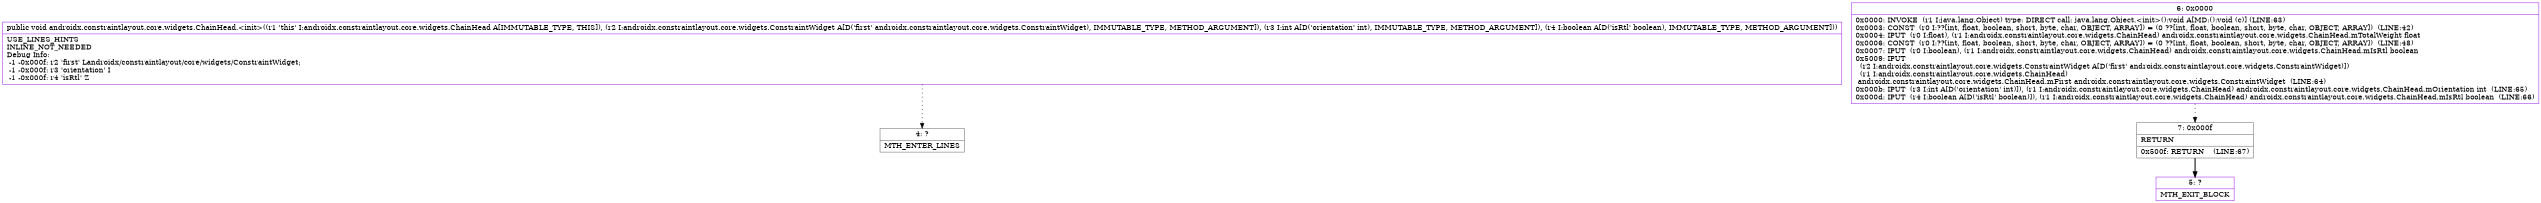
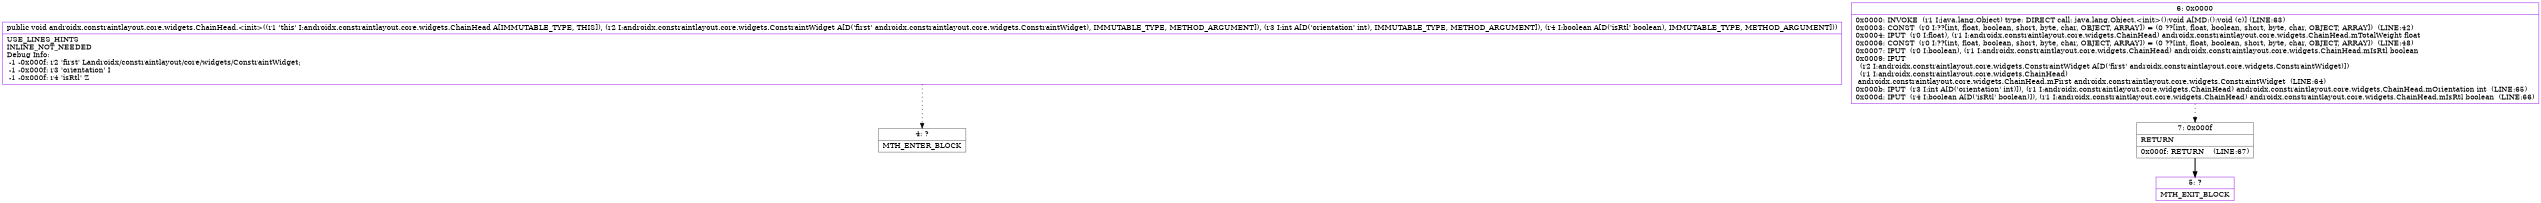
node "6: 0x0000": text "0x5009: IPUT" -> "0x0009: IPUT"
node "4: ?": text "MTH_ENTER_LINES" -> "MTH_ENTER_BLOCK"
node "7: 0x000f": text "0x500f: RETURN    (LINE:67)" -> "0x000f: RETURN    (LINE:67)"
